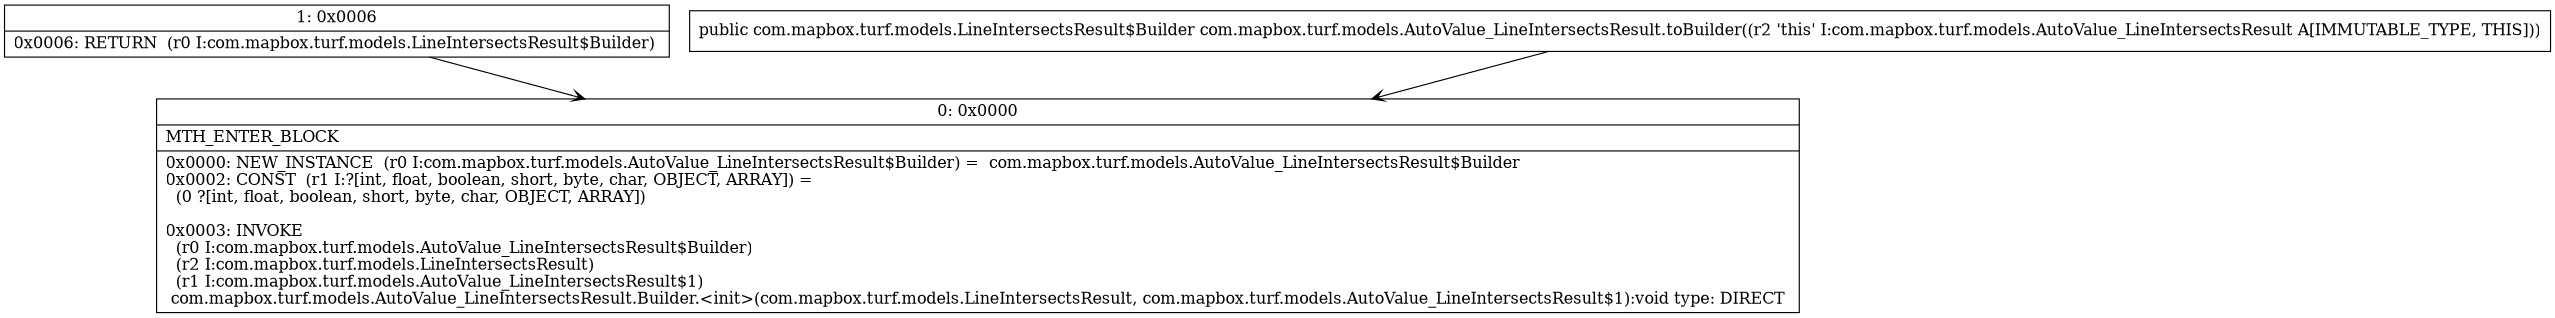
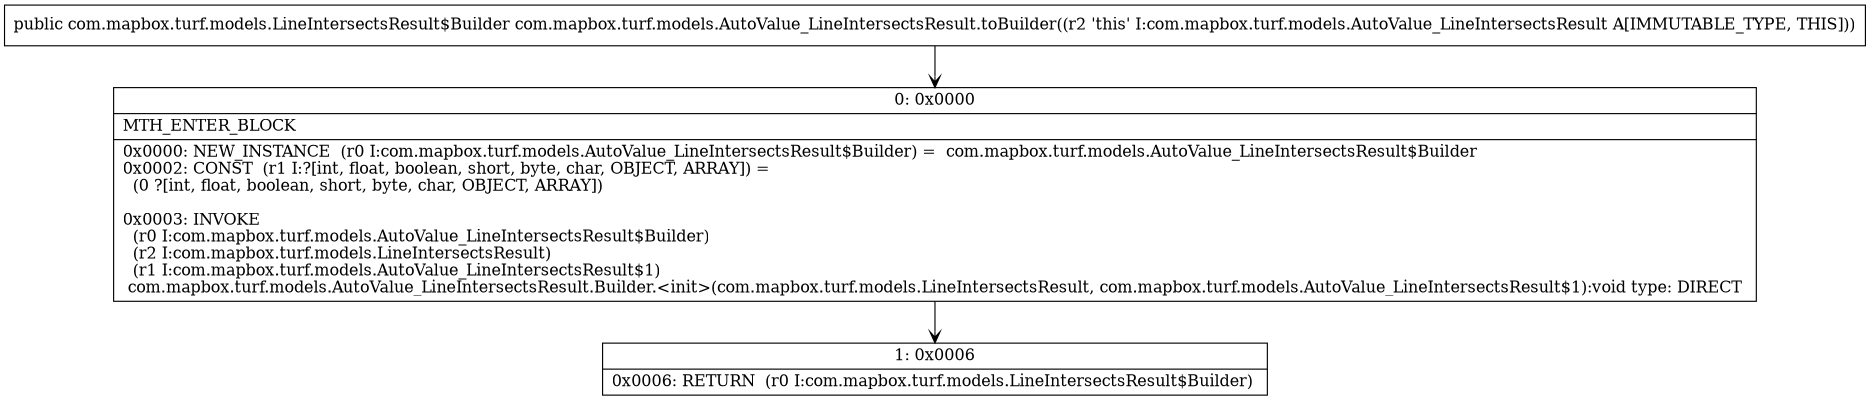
edge "1: 0x0006" -> "0: 0x0000": reversed
